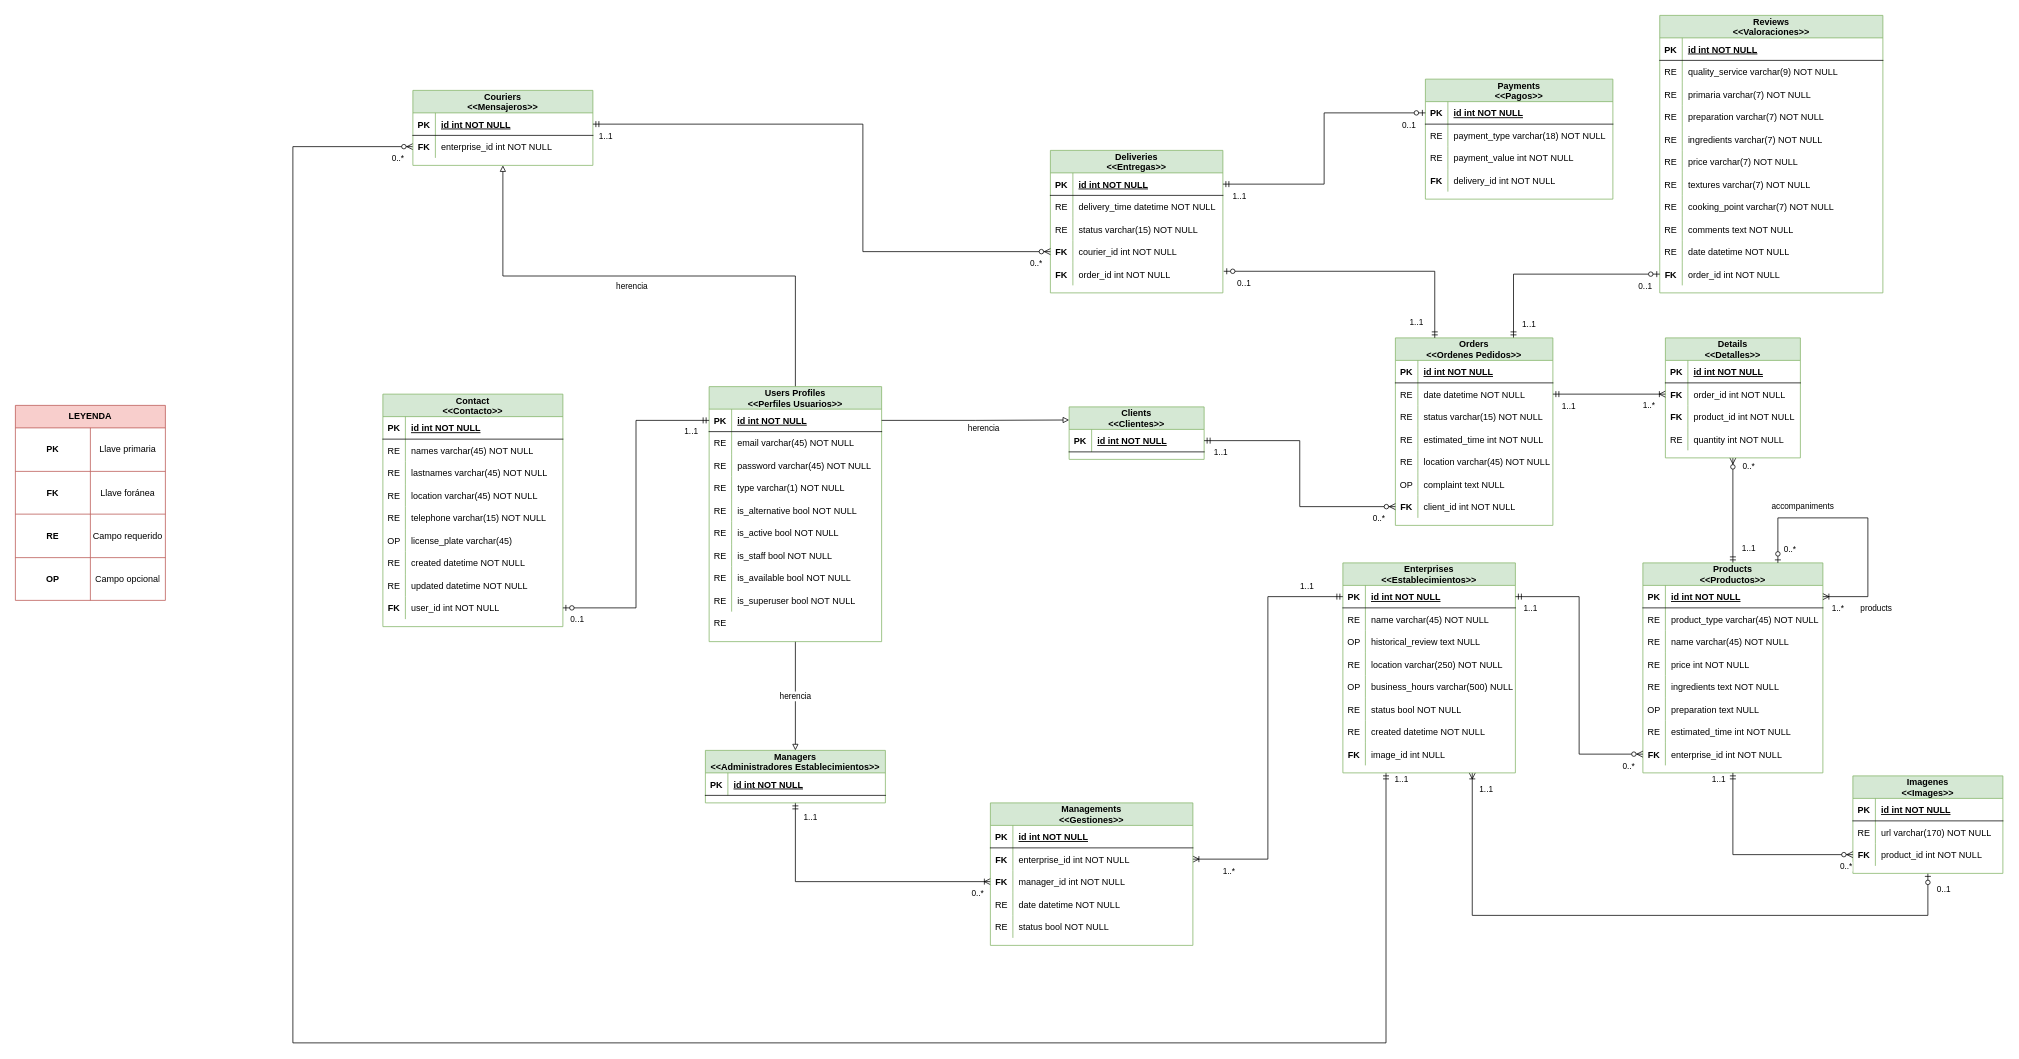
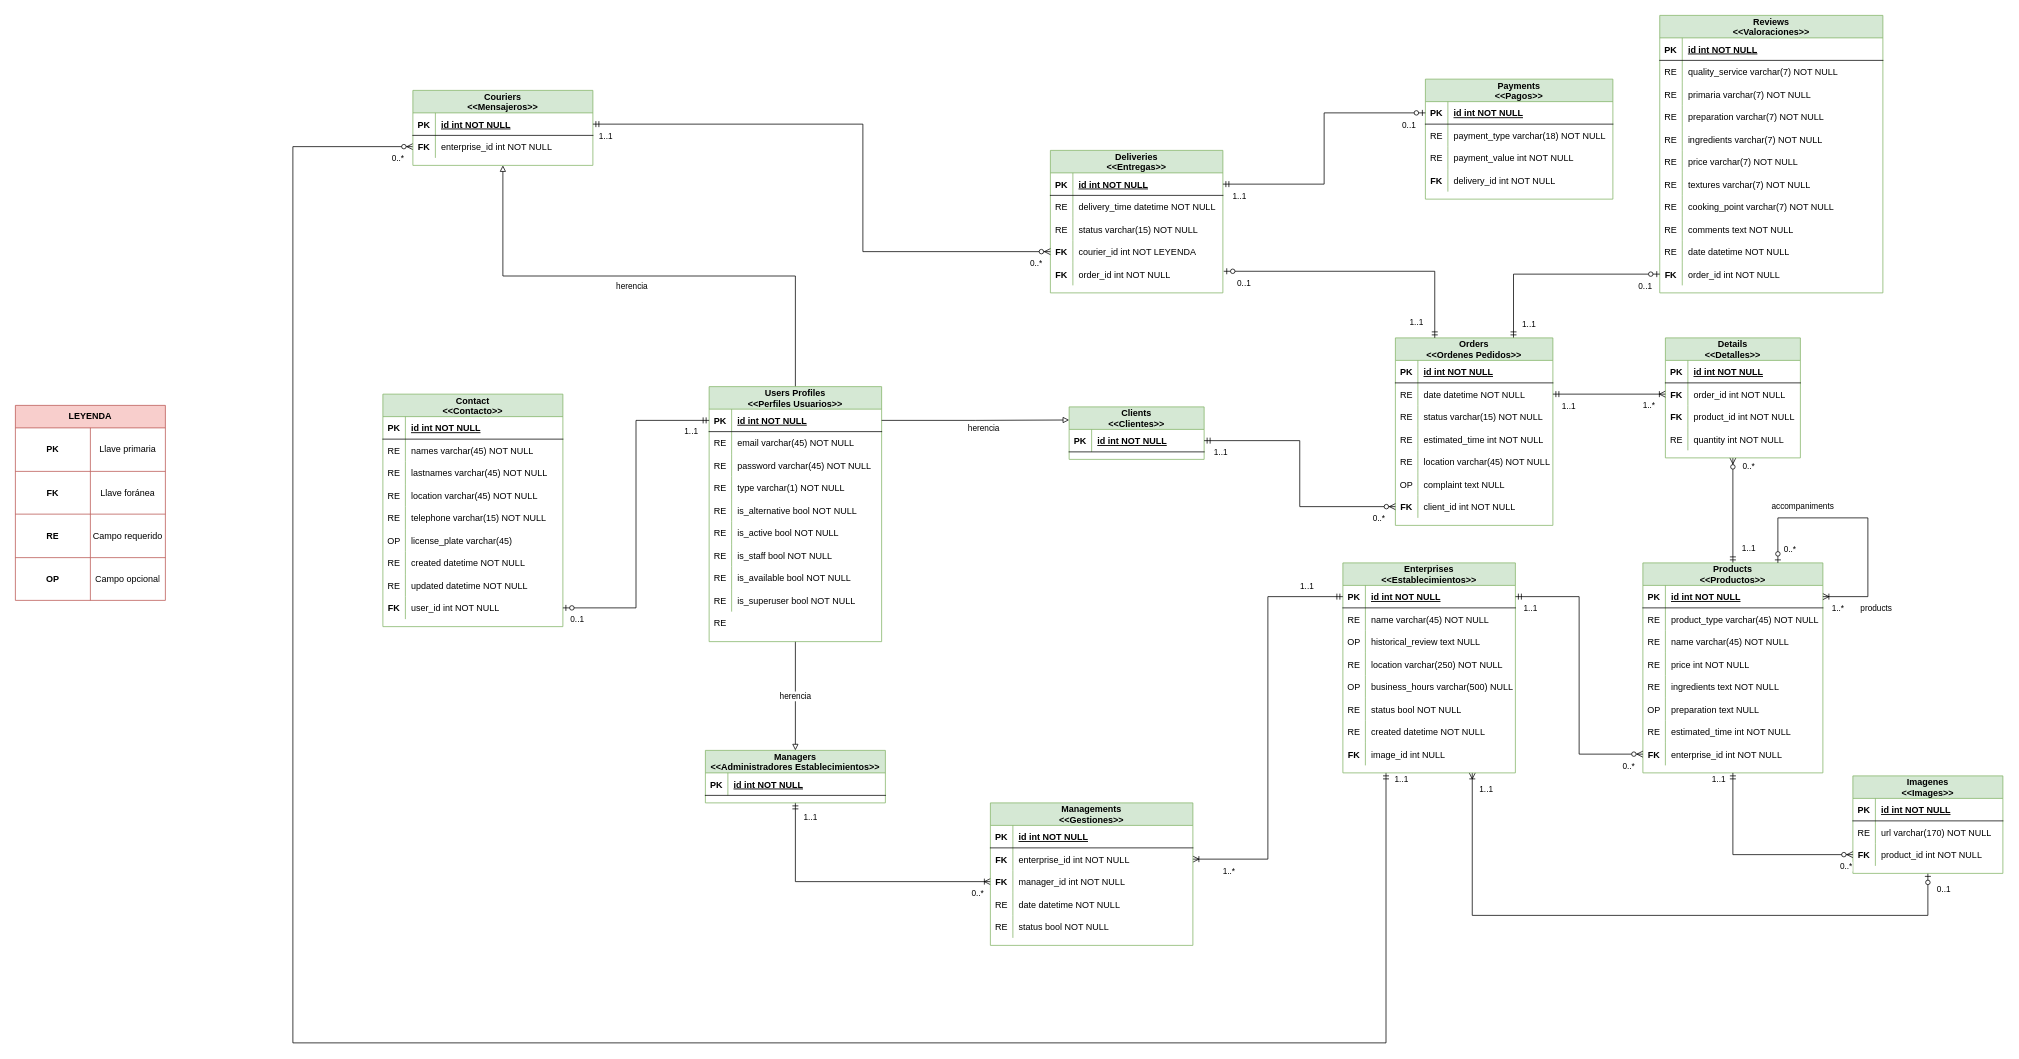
node "quality_service varchar(9) NOT NULL": label "quality_service varchar(9) NOT NULL" -> "quality_service varchar(7) NOT NULL"
node "courier_id int NOT NULL": label "courier_id int NOT NULL" -> "courier_id int NOT LEYENDA"
